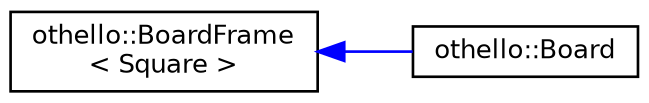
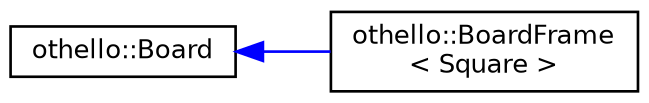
edge "othello::Board" -> "othello::BoardFrame < Square >": reversed
